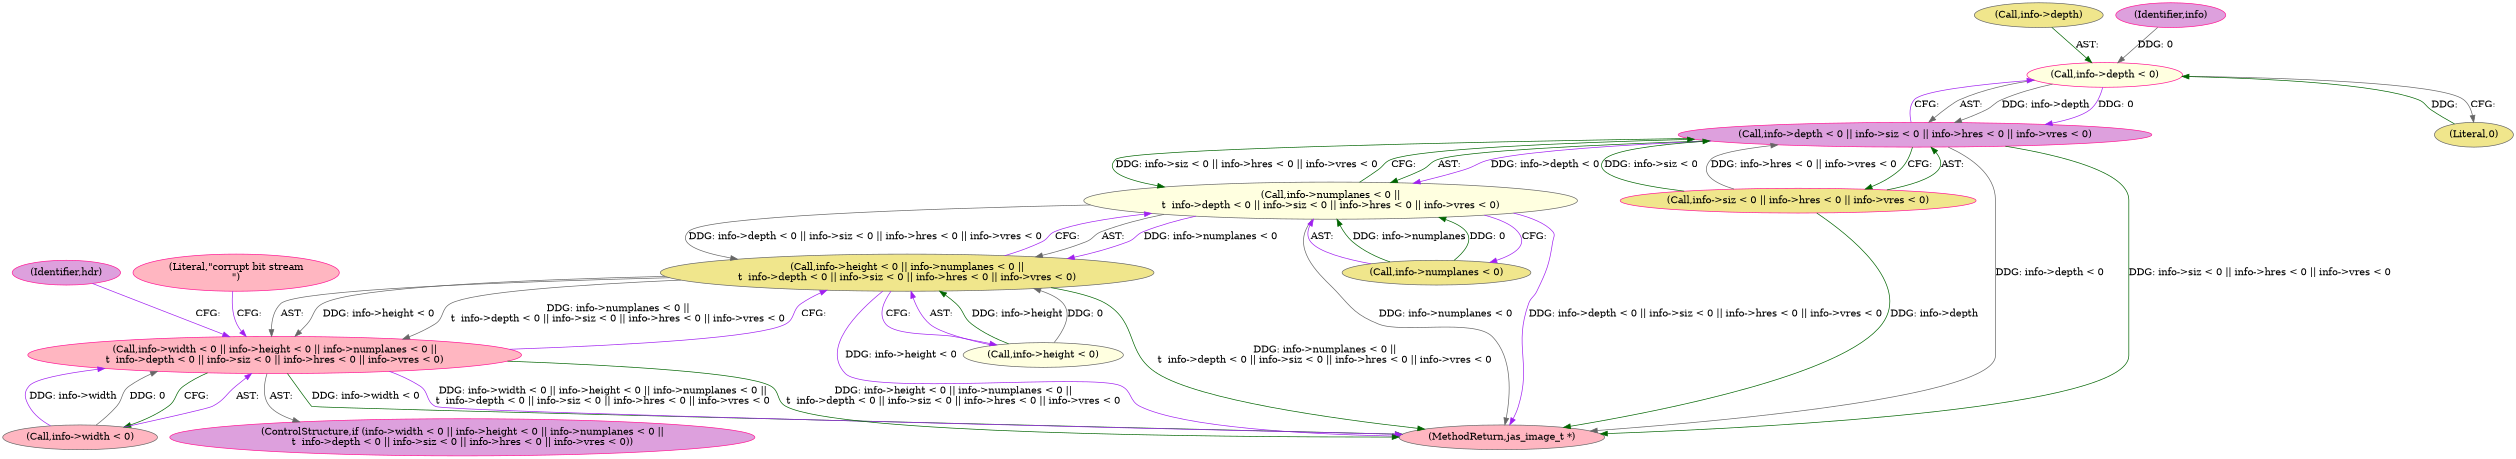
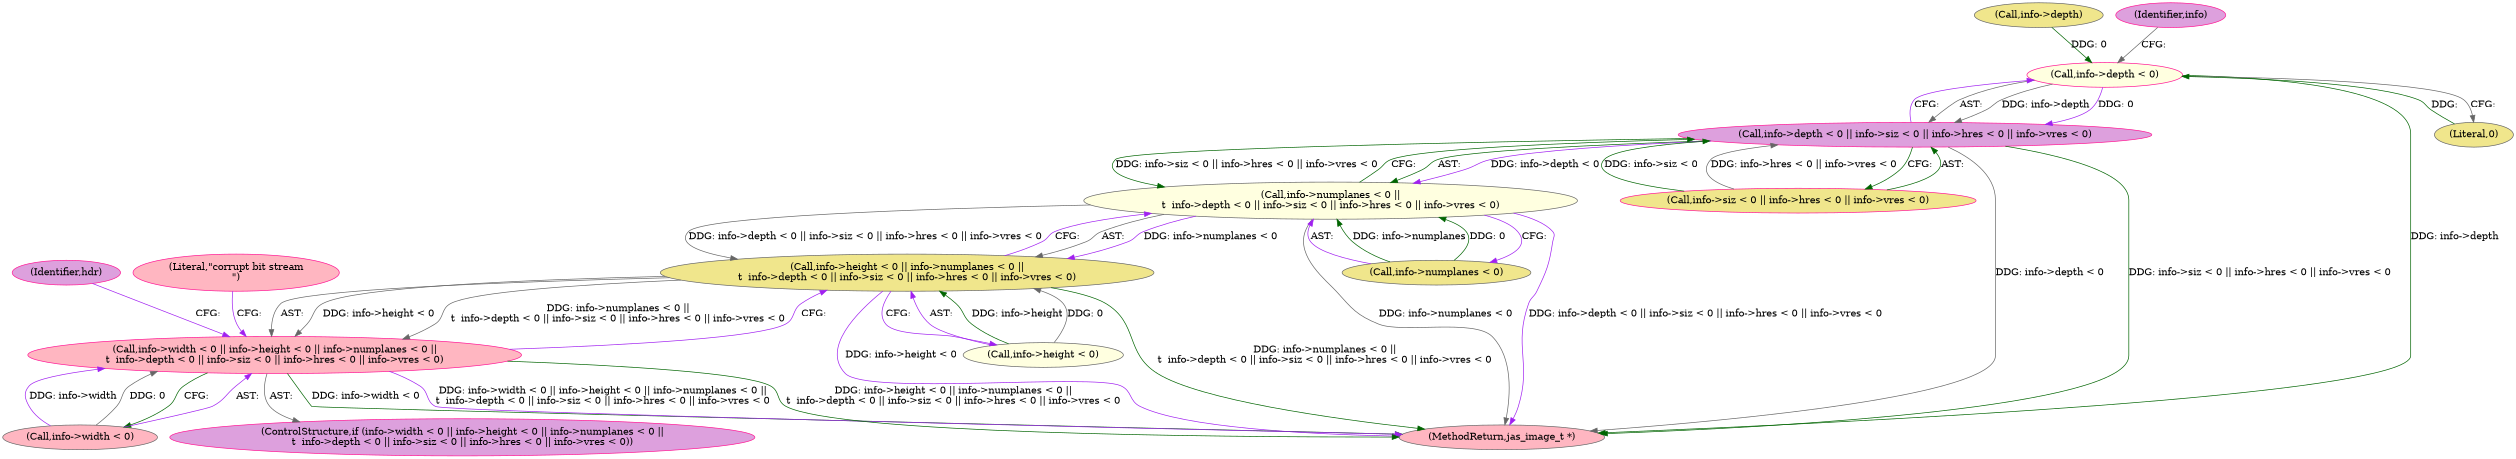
edge "(Call,info->depth)" -> "(Call,info->depth < 0)": label "AST: " -> "DDG: 0"
edge "(Identifier,info)" -> "(Call,info->depth < 0)": label "DDG: 0" -> "CFG: "
edge "(Call,info->siz < 0 || info->hres < 0 || info->vres < 0)" -> "(MethodReturn,jas_image_t *)": now "(Call,info->depth < 0)" -> "(MethodReturn,jas_image_t *)"
